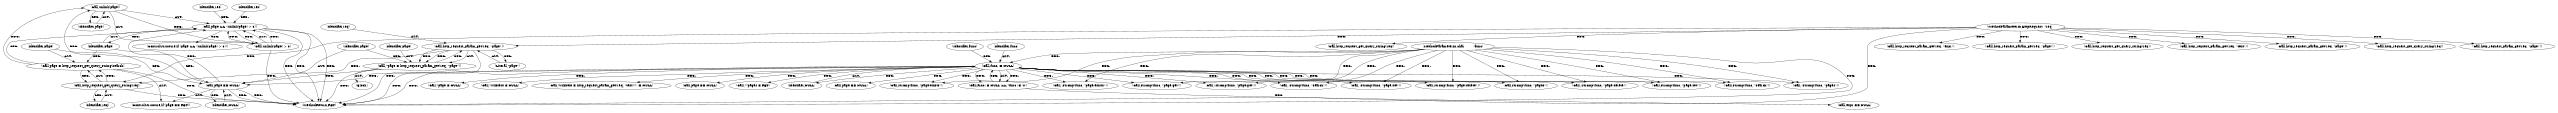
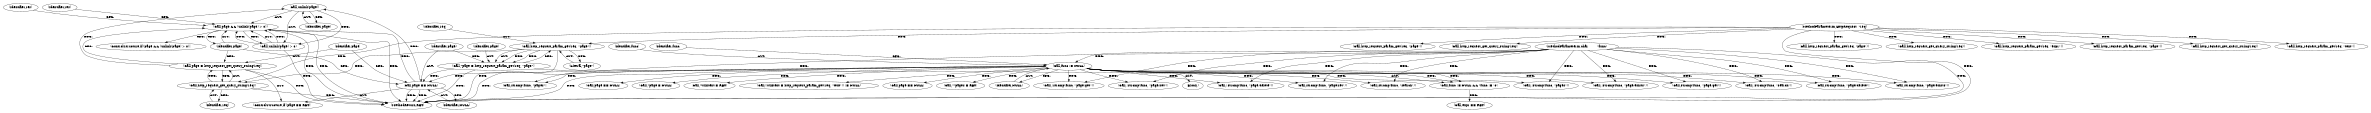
node "(Call,page = http_request_get_query_string(search))": label "(Call,page = http_request_get_query_string(search))" -> "(Call,page = http_request_get_query_string(req))"
edge "(Call,func != NULL && *func != '0')" -> "(Call,func != NULL)": removed, label "CFG:"
node "(Call,*wikitext = NULL)": label "(Call,*wikitext = NULL)" -> "(Call,*wikitext = RET)"
node "(Call,expr == NULL)": label "(Call,expr == NULL)" -> "(Call,expr == RET)"
